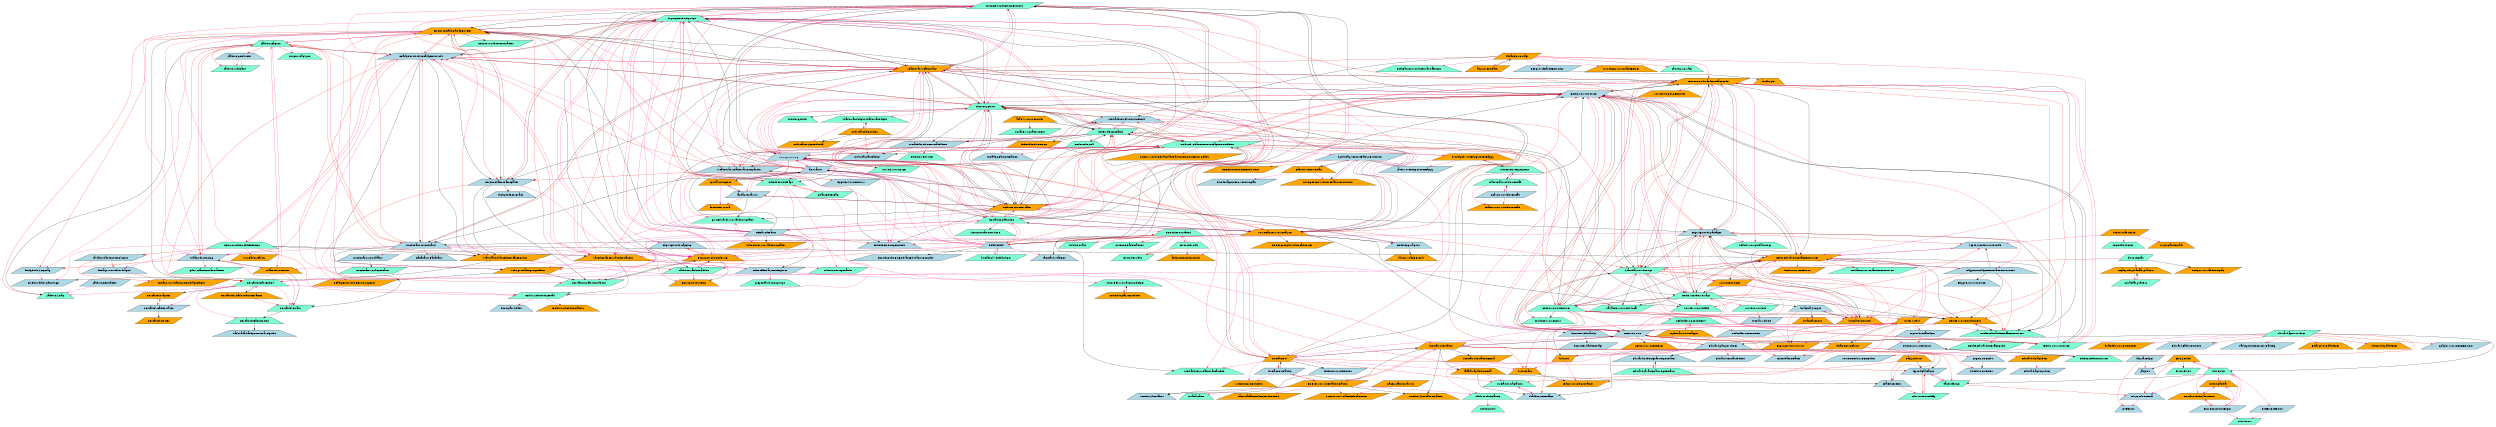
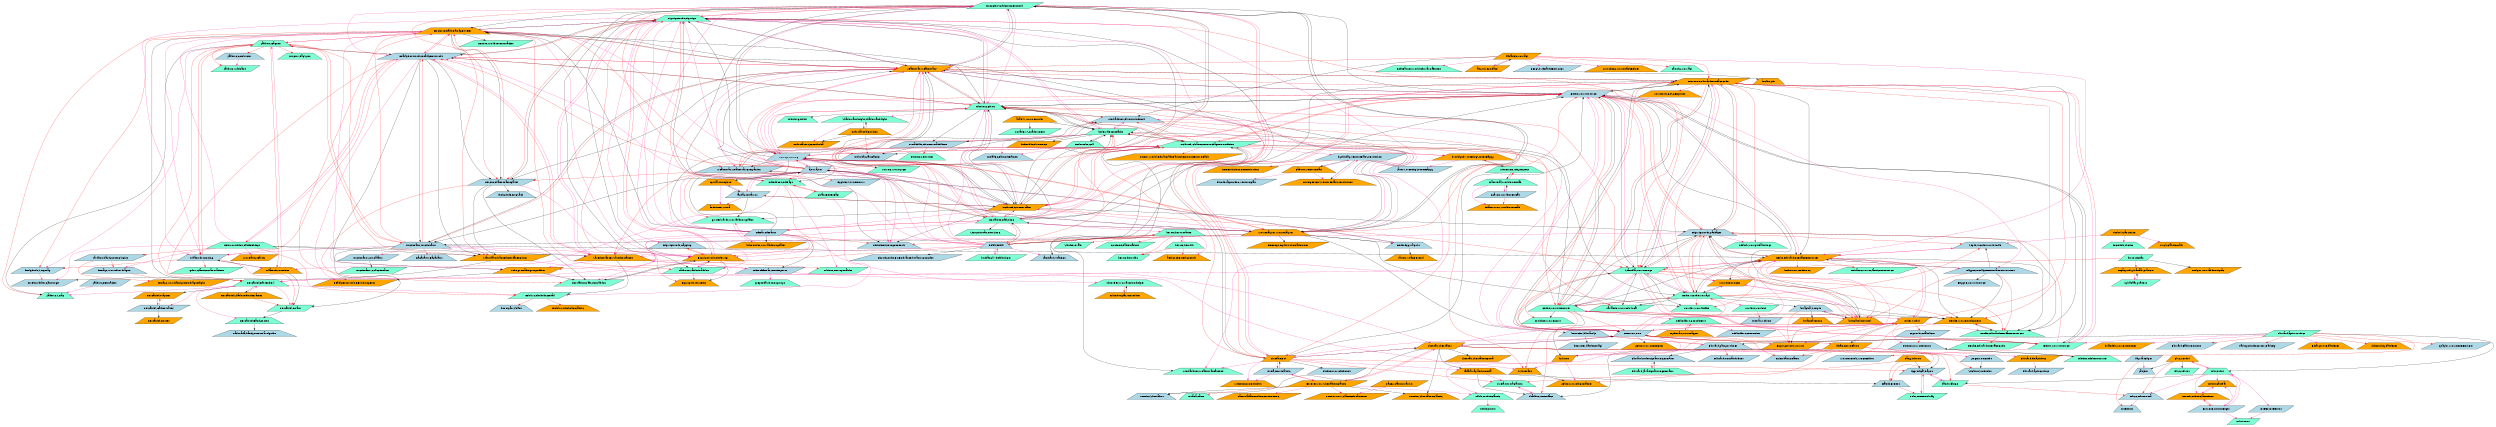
edge "Hekili/hekili" -> "simulationcraft/simc": color deeppink -> black
node "p3lim-wow/LibContainer": shape parallelogram -> trapezium
